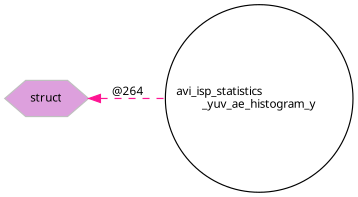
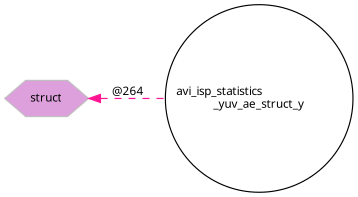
node "avi_isp_statistics _yuv_ae_histogram_y": label "avi_isp_statistics _yuv_ae_histogram_y" -> "avi_isp_statistics _yuv_ae_struct_y"
